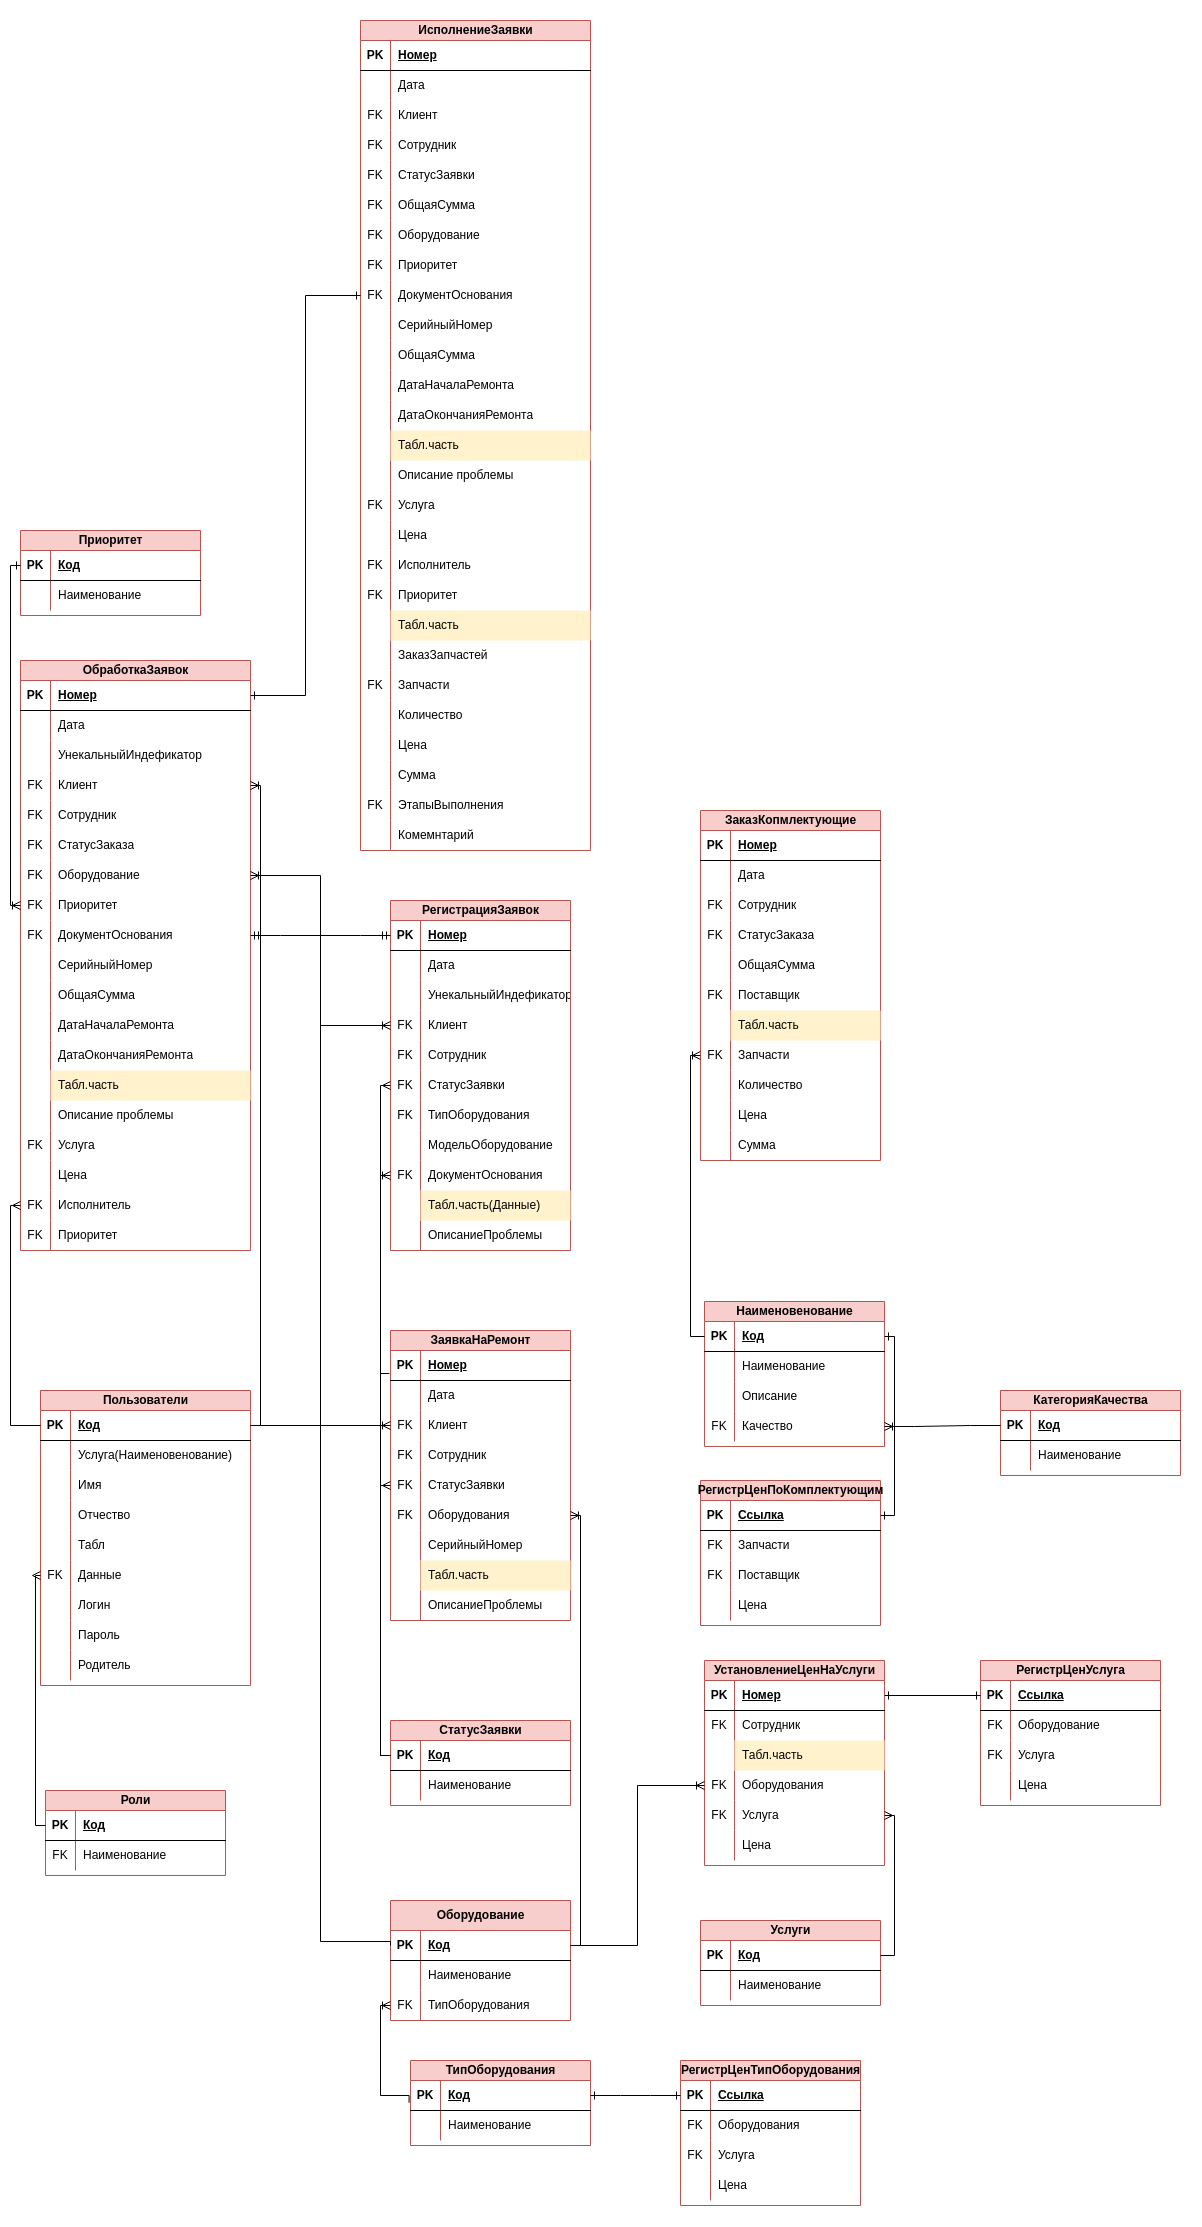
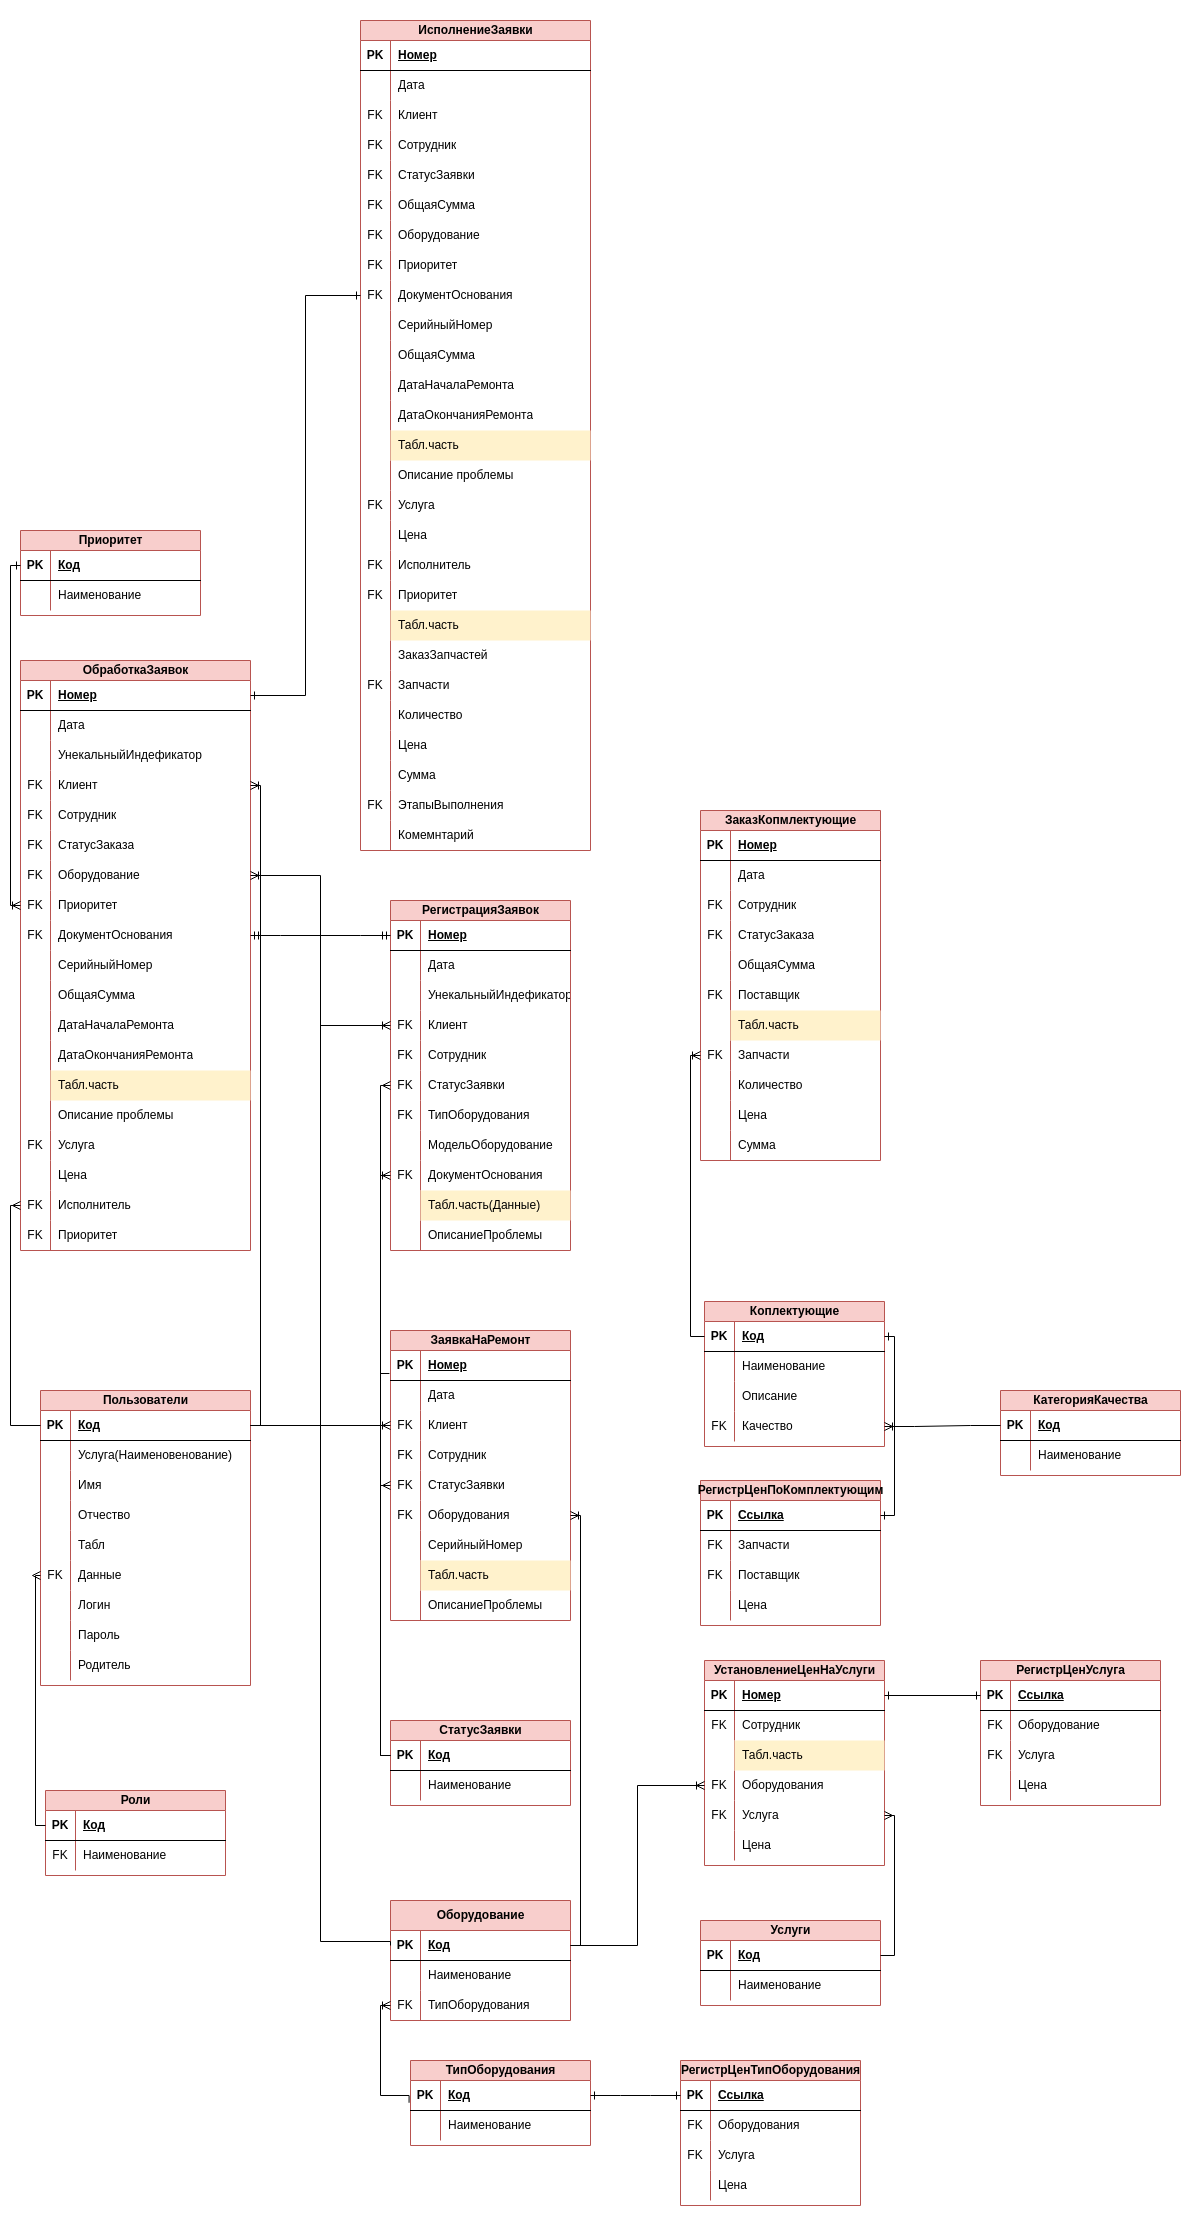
node "Наименовенование": label "Наименовенование" -> "Коплектующие"
